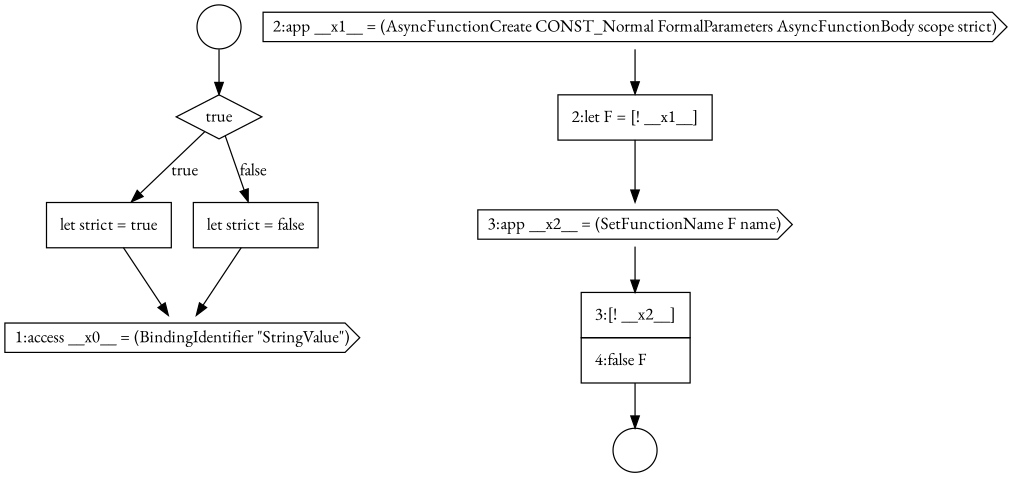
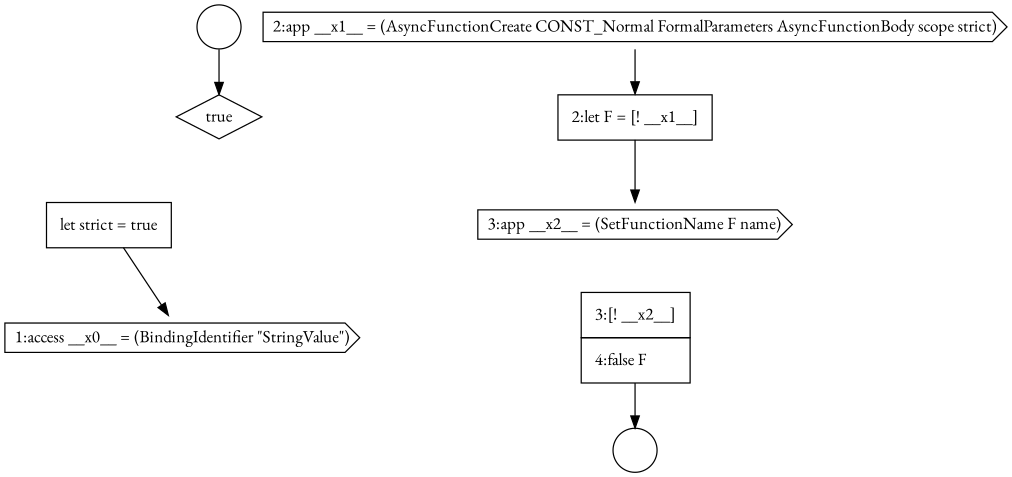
edge "true" -> "let strict = true": removed, label "true"
node "let strict = false": removed
edge "3:app __x2__ = (SetFunctionName F name)" -> "3:[! __x2__]": removed
